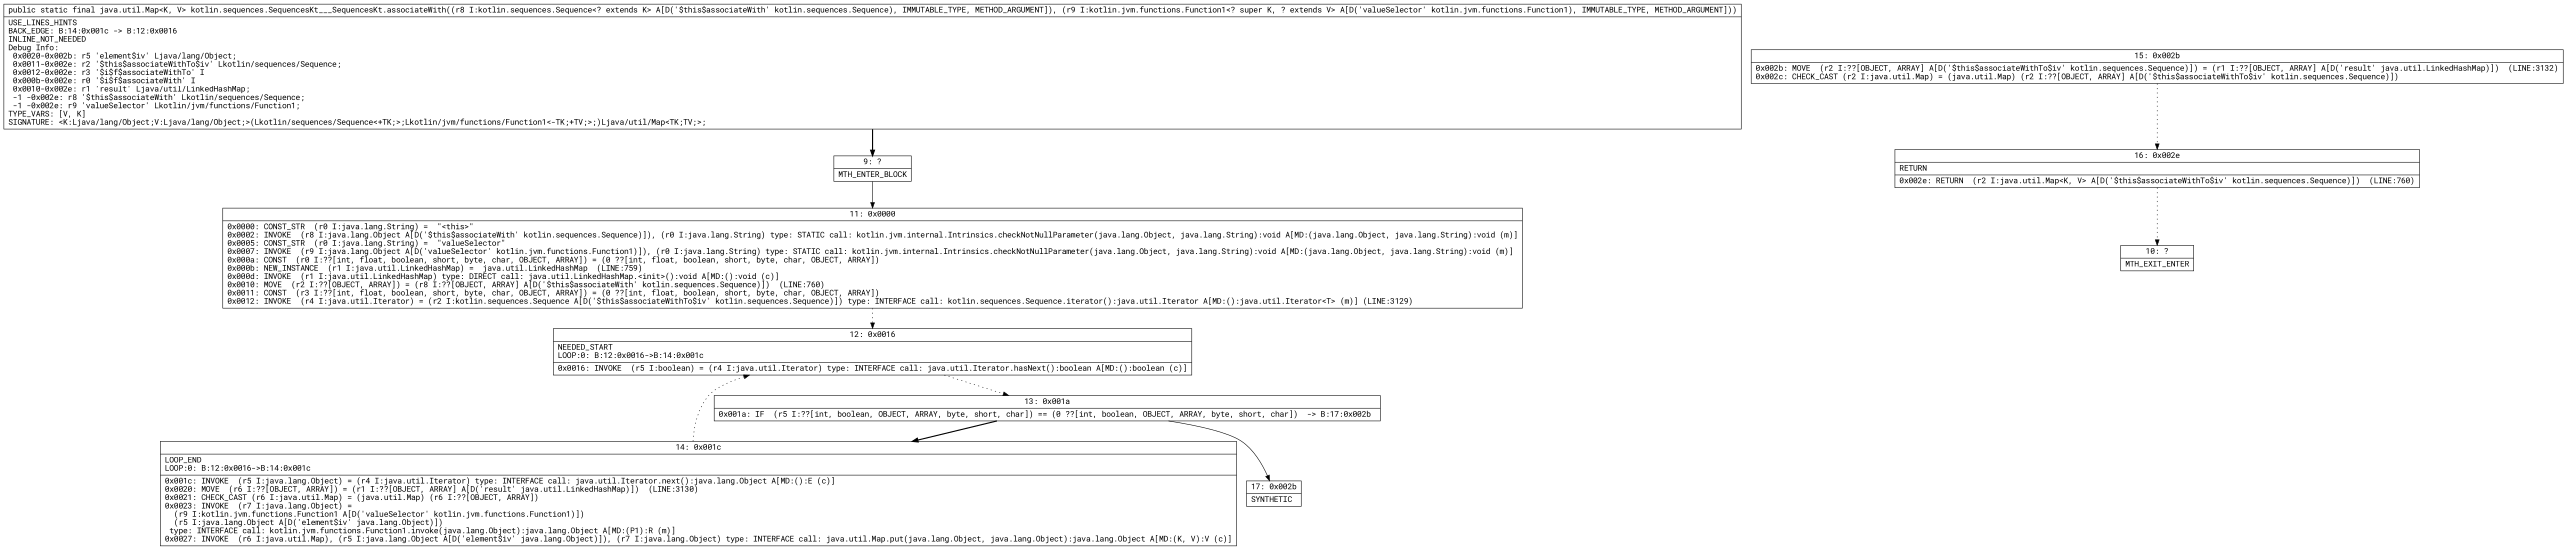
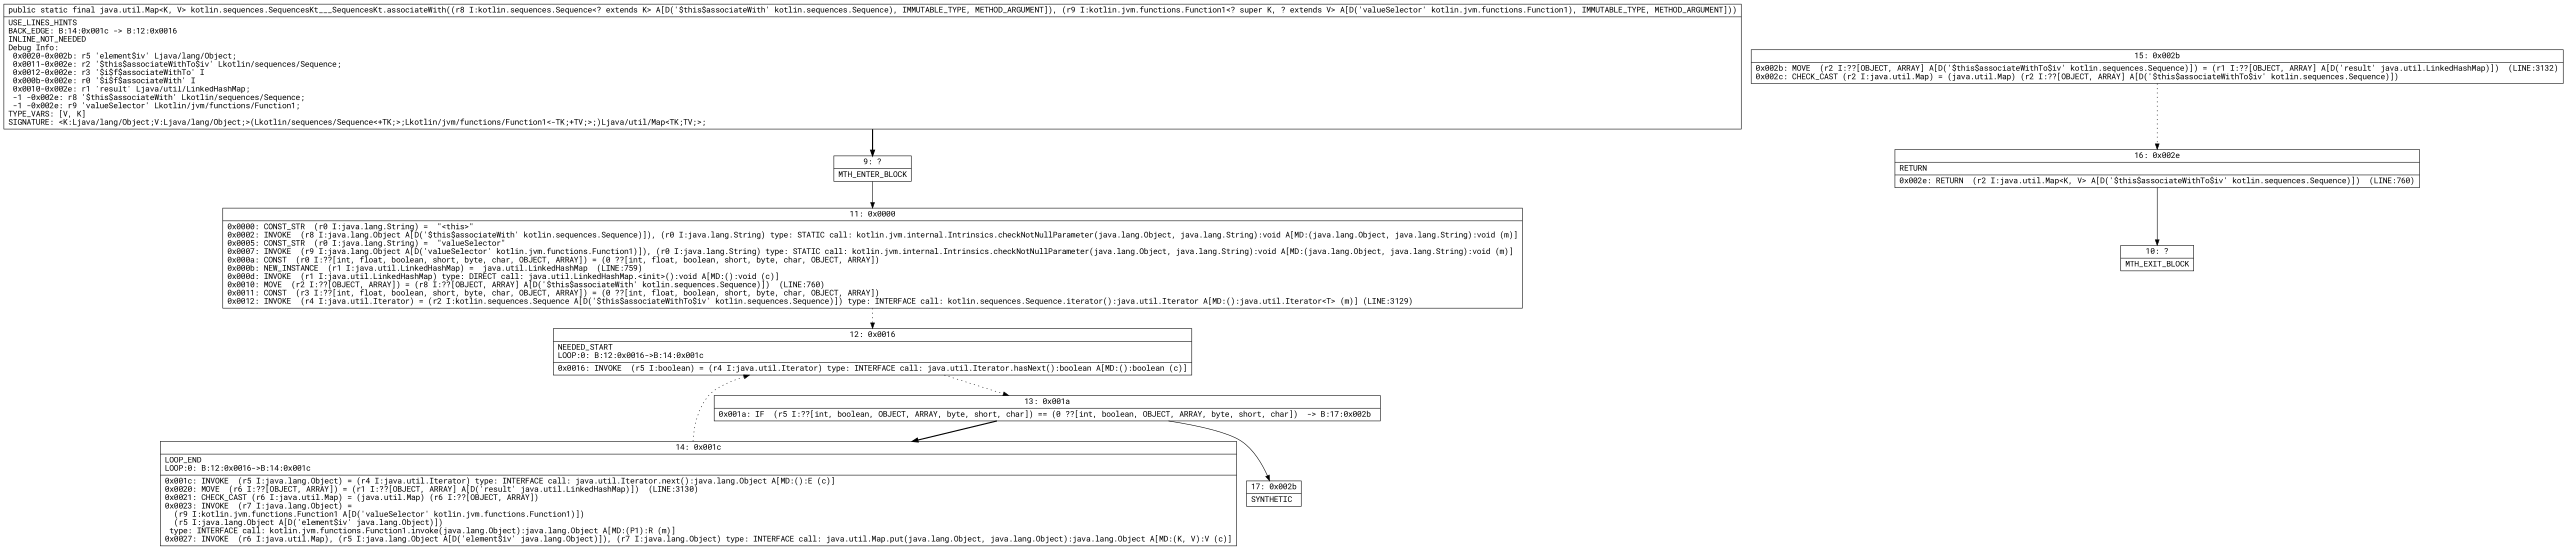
edge "16: 0x002e" -> "10: ?": style dotted -> solid
node "10: ?": text "MTH_EXIT_ENTER" -> "MTH_EXIT_BLOCK"
